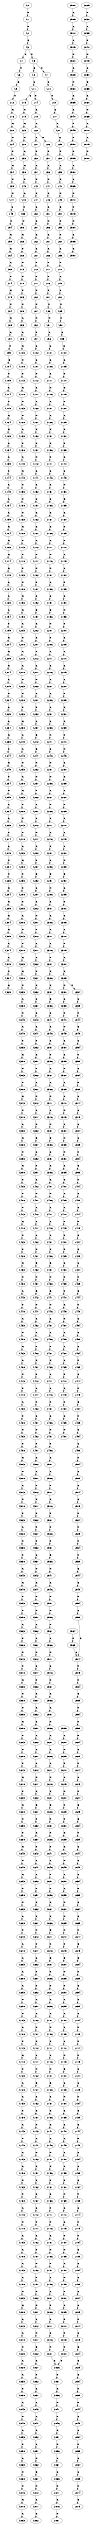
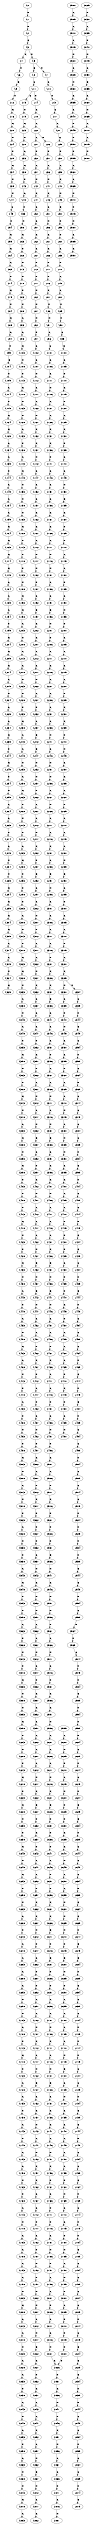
edge "S559" -> "S574": now "S559" -> "S564"
